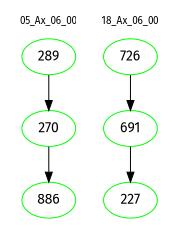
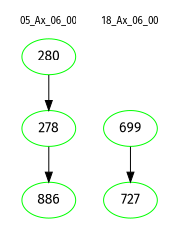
node "289": label "289" -> "280"
node "726": removed
node "270": label "270" -> "278"
node "691": label "691" -> "699"
node "227": label "227" -> "727"
